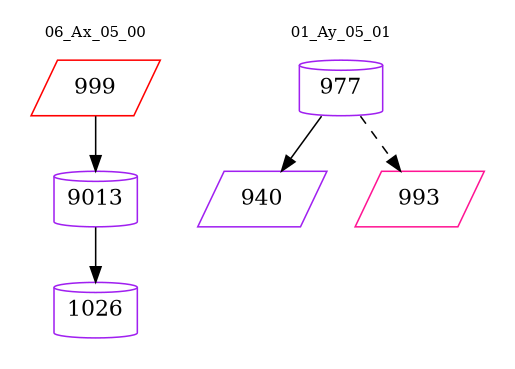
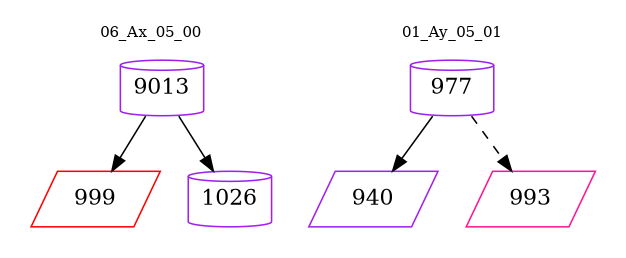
edge "999" -> "9013": reversed
